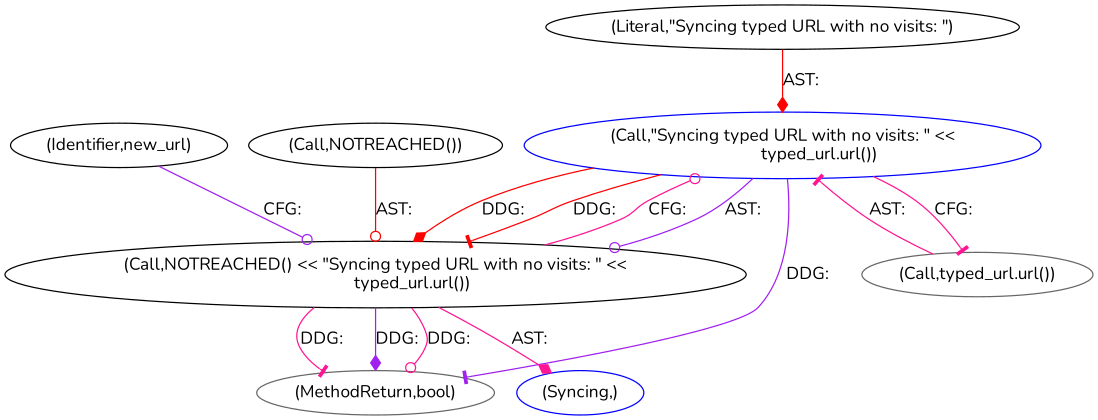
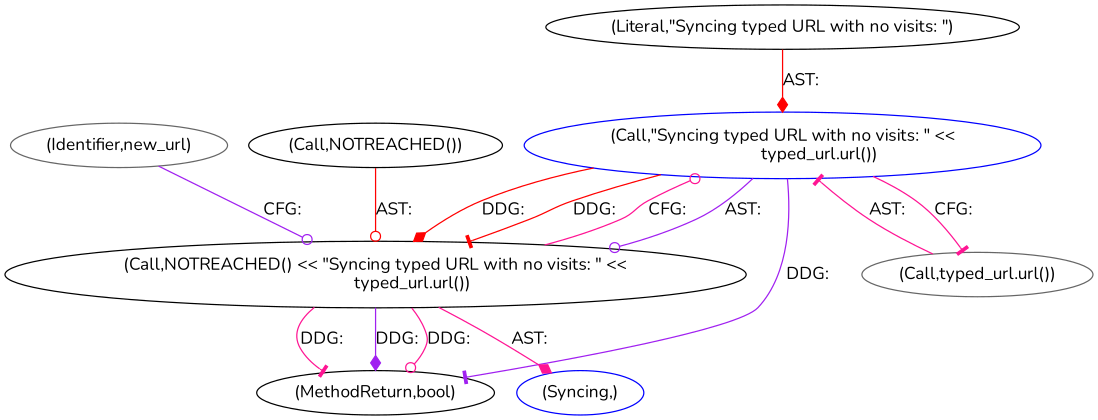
node "(Identifier,new_url)": color black -> gray40
node "(MethodReturn,bool)": color gray40 -> black
